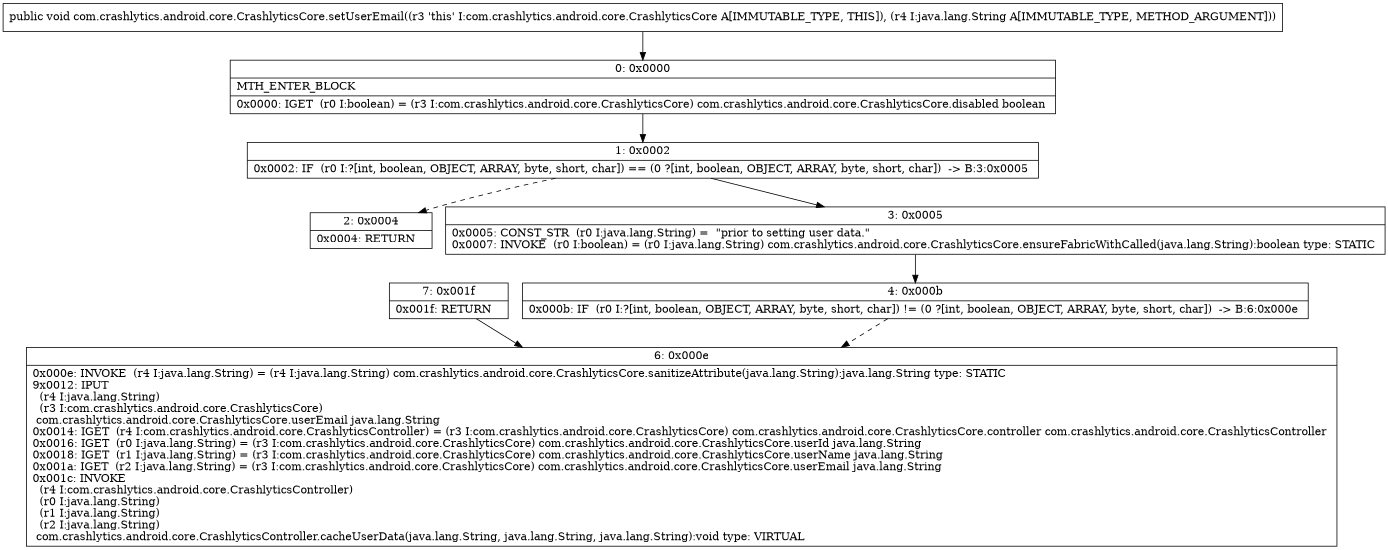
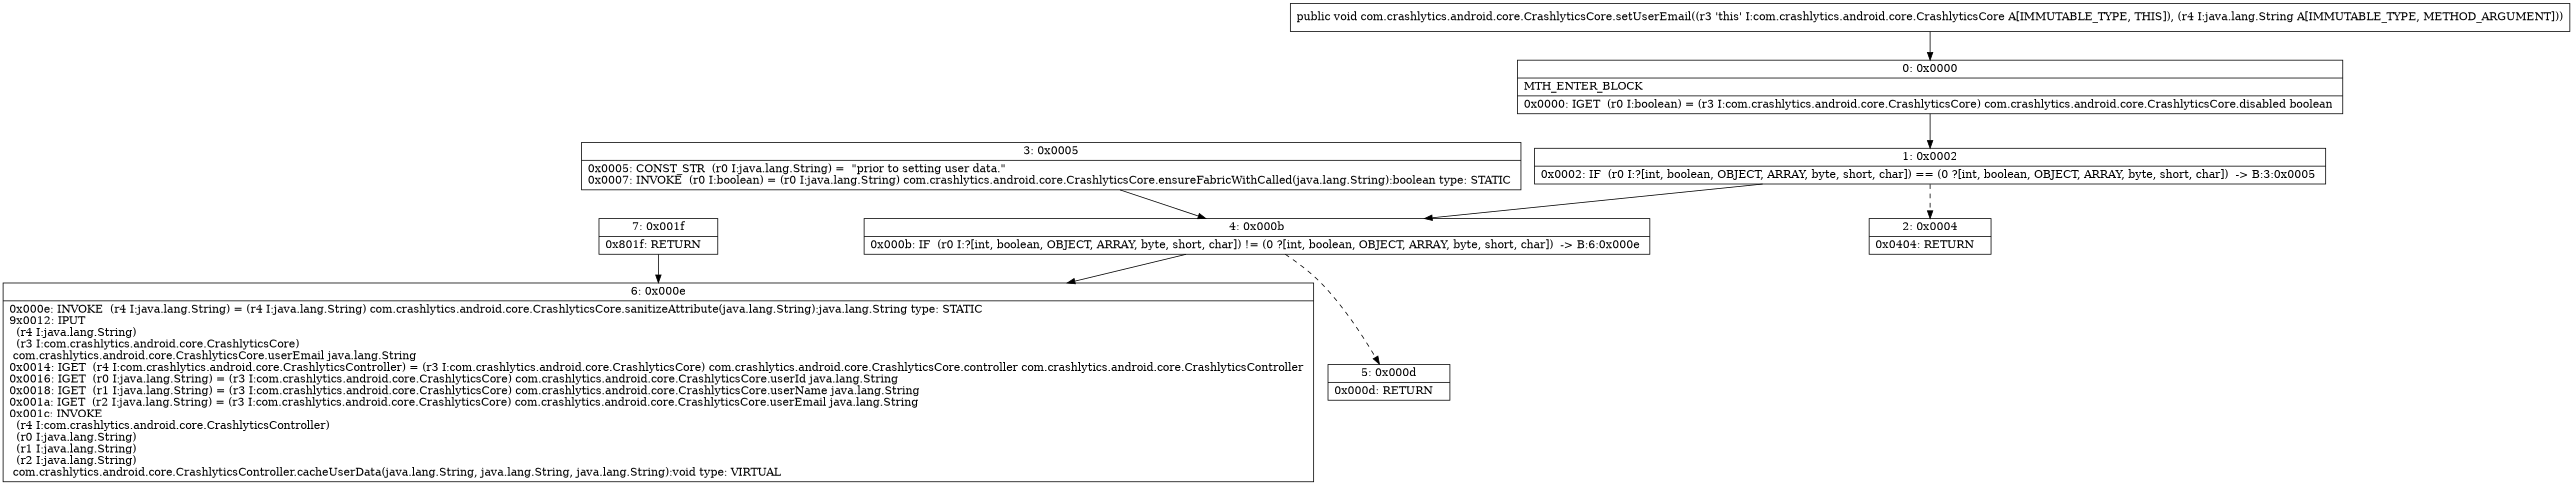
edge "1: 0x0002" -> "3: 0x0005": now "1: 0x0002" -> "4: 0x000b"
node "2: 0x0004": text "0x0004: RETURN" -> "0x0404: RETURN"
node "7: 0x001f": text "0x001f: RETURN" -> "0x801f: RETURN"
edge "4: 0x000b" -> "6: 0x000e": style dashed -> solid
node "5: 0x000d": added
